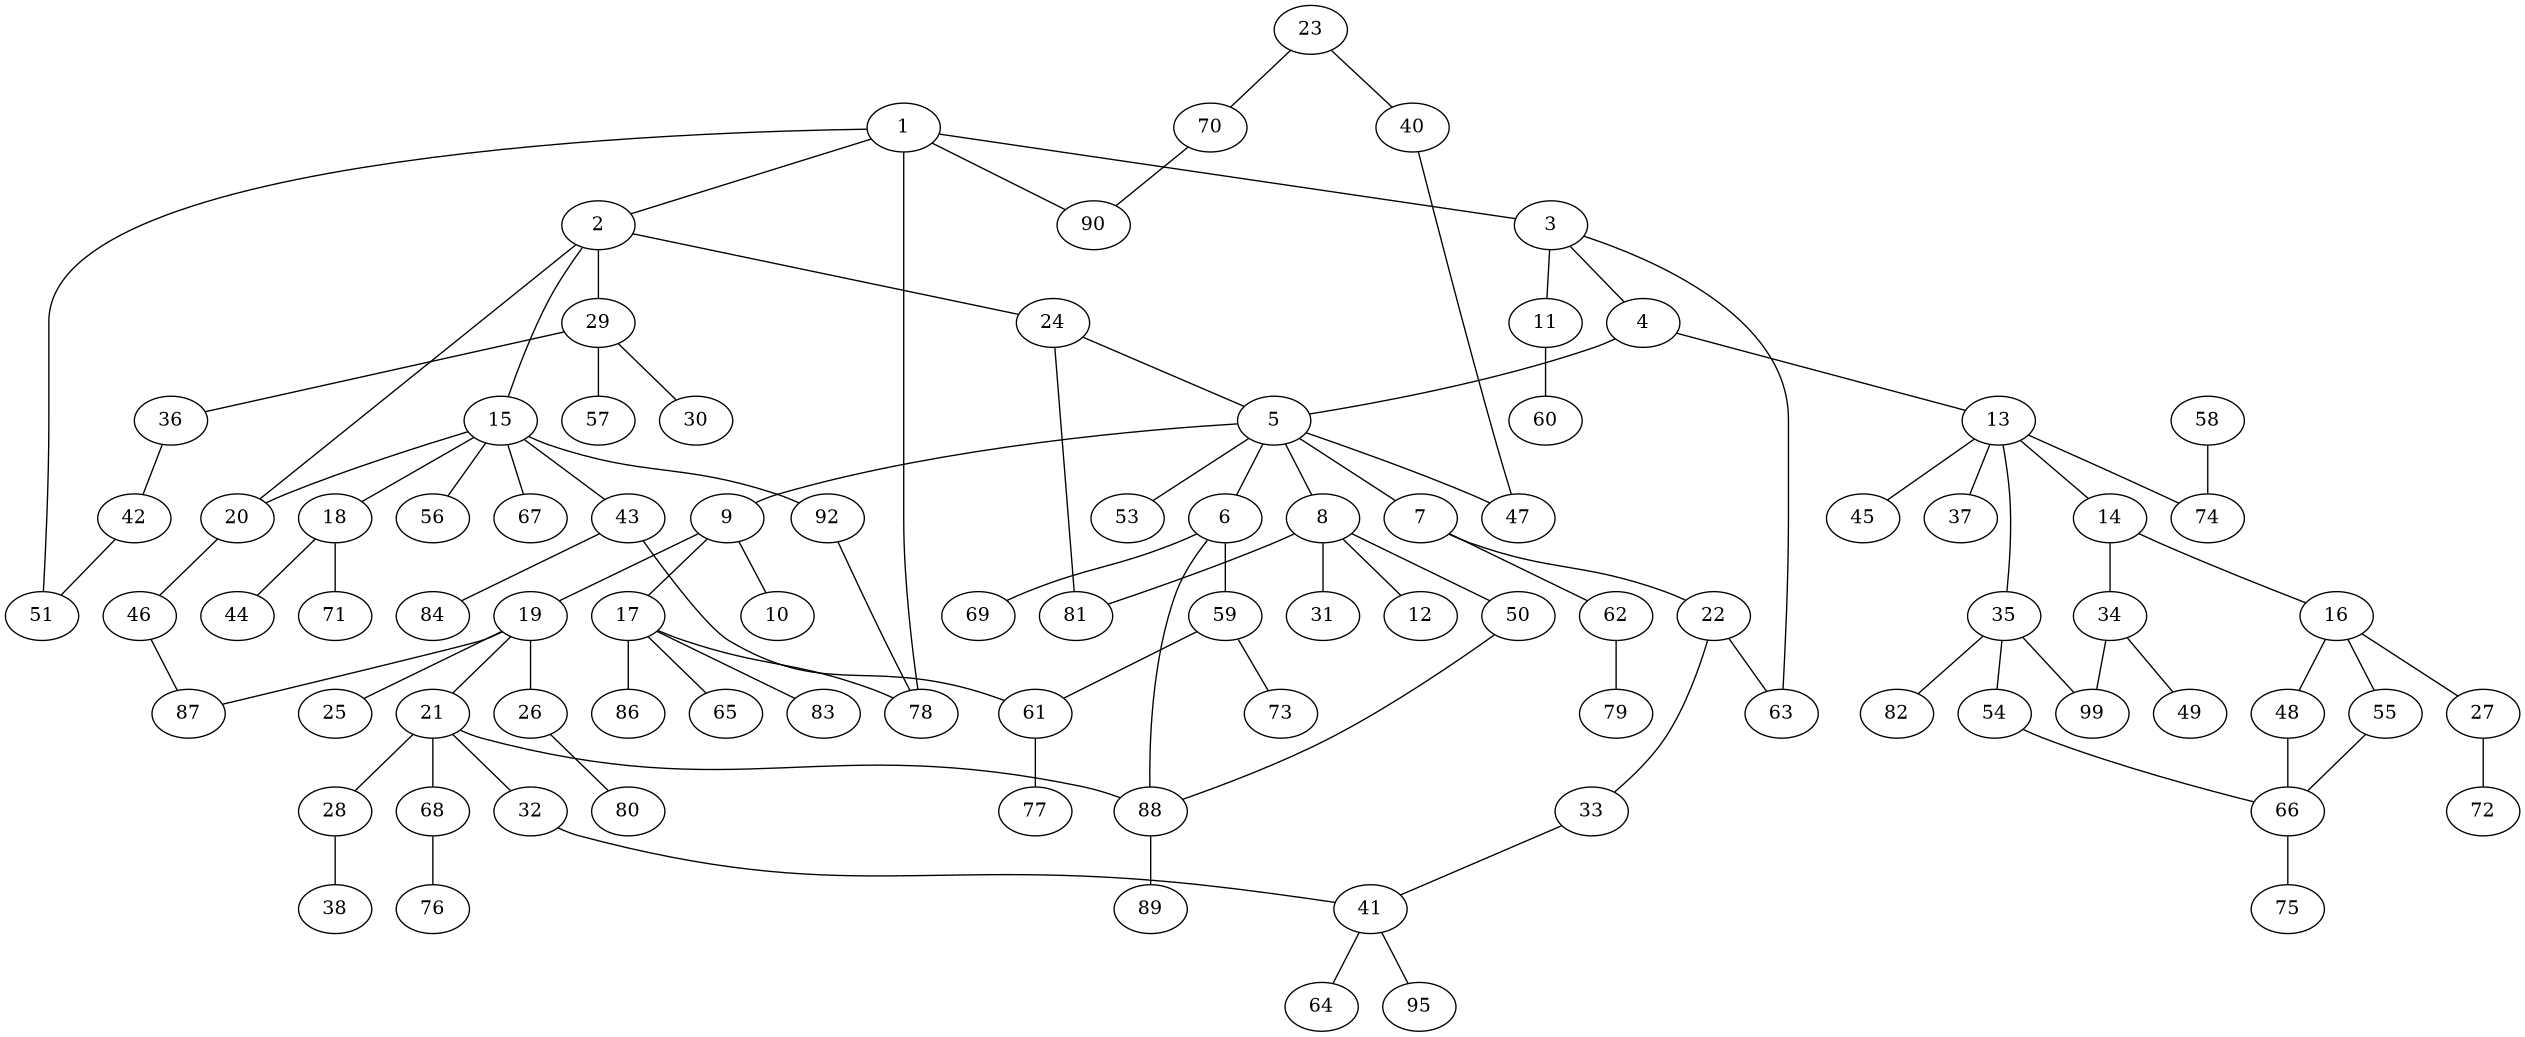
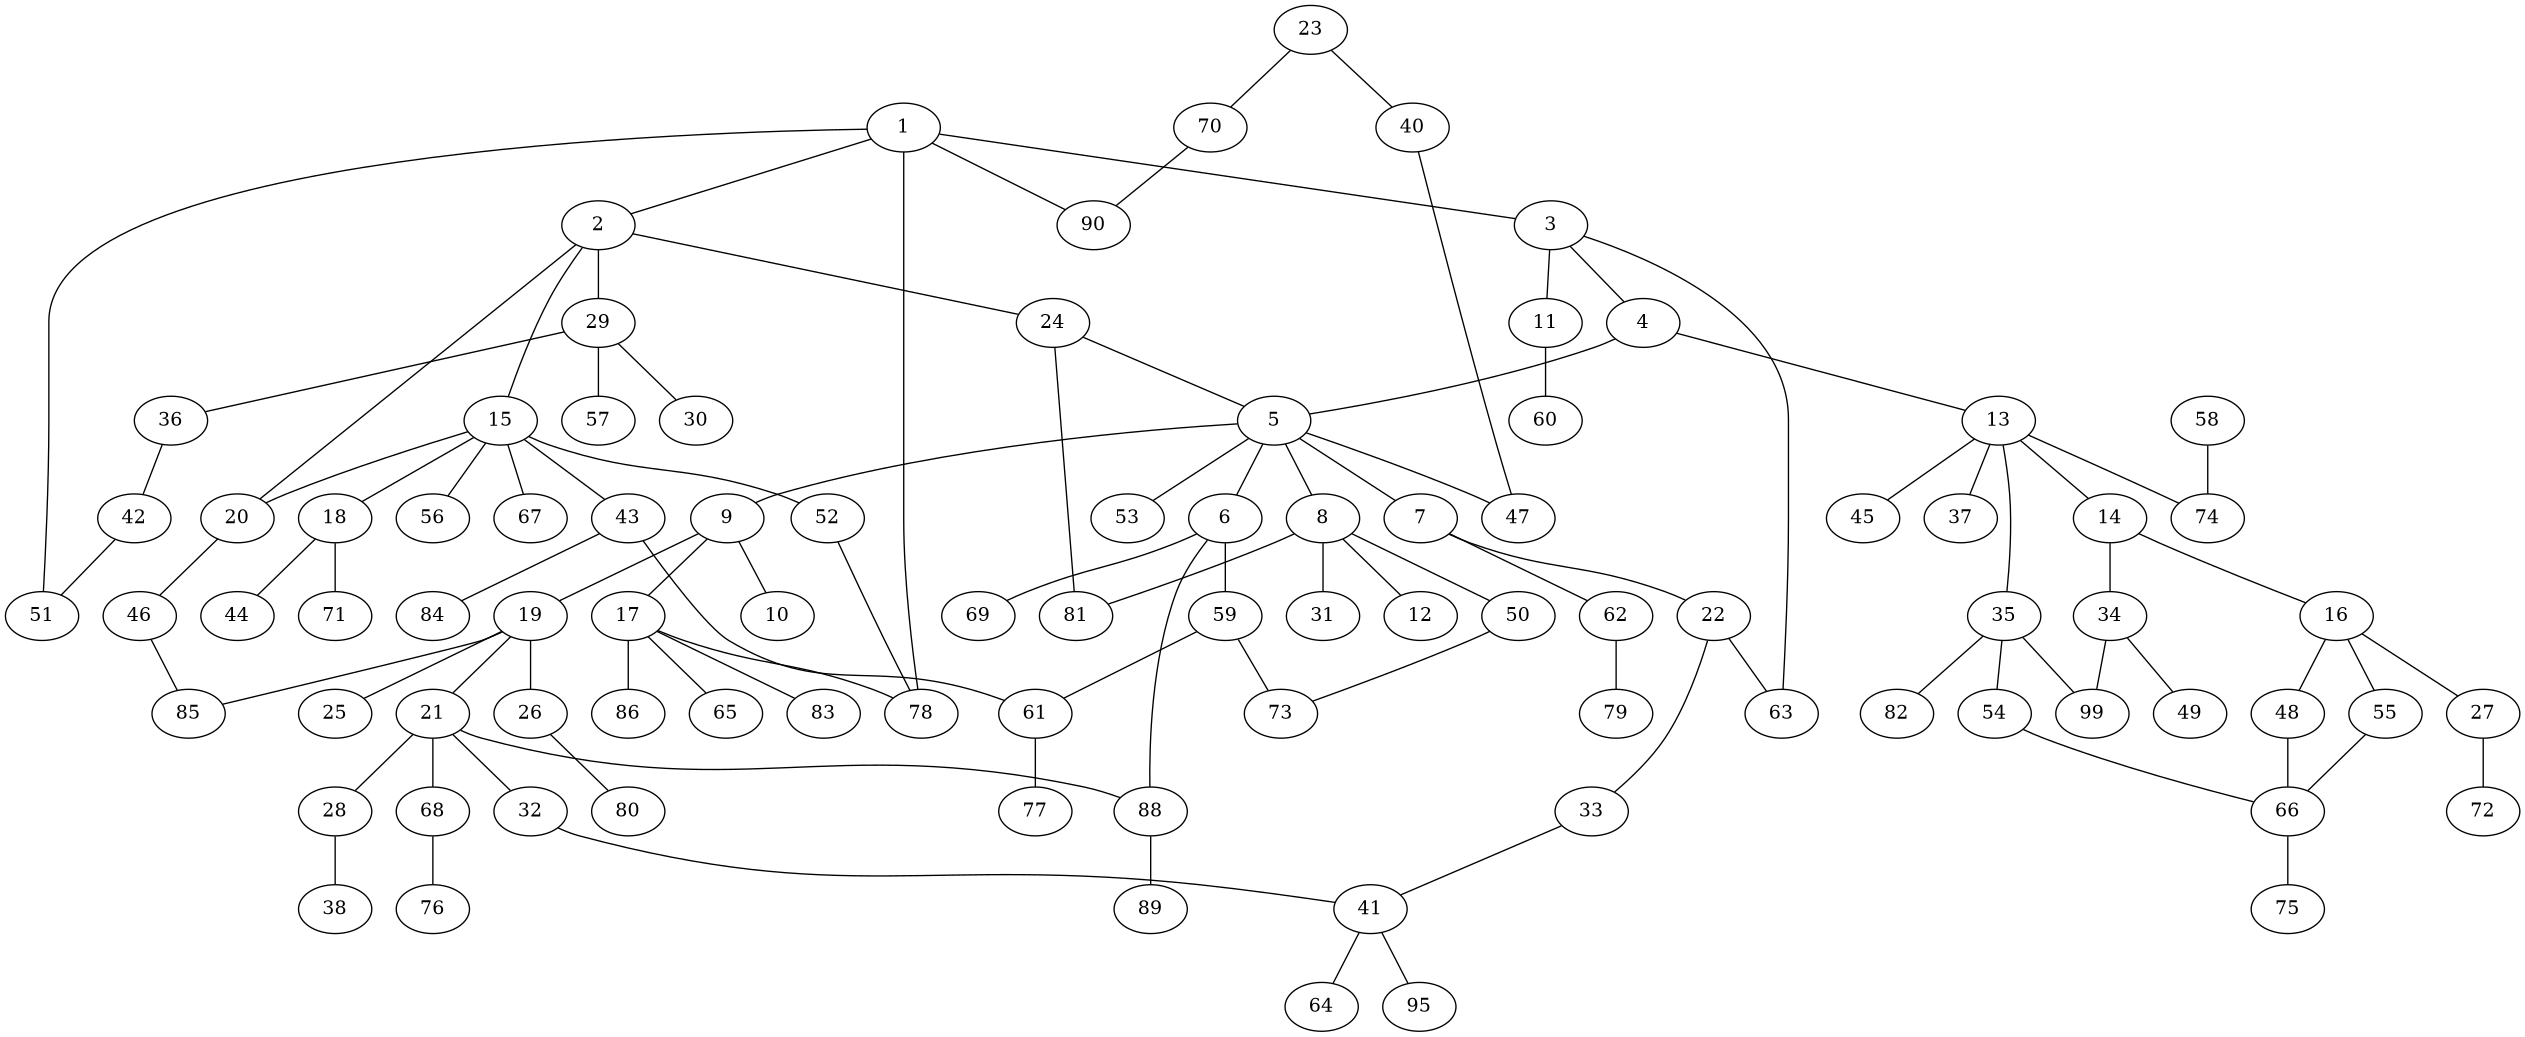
node "92": label "92" -> "52"
node "87": label "87" -> "85"
edge "50" -- "88": now "50" -- "73"
